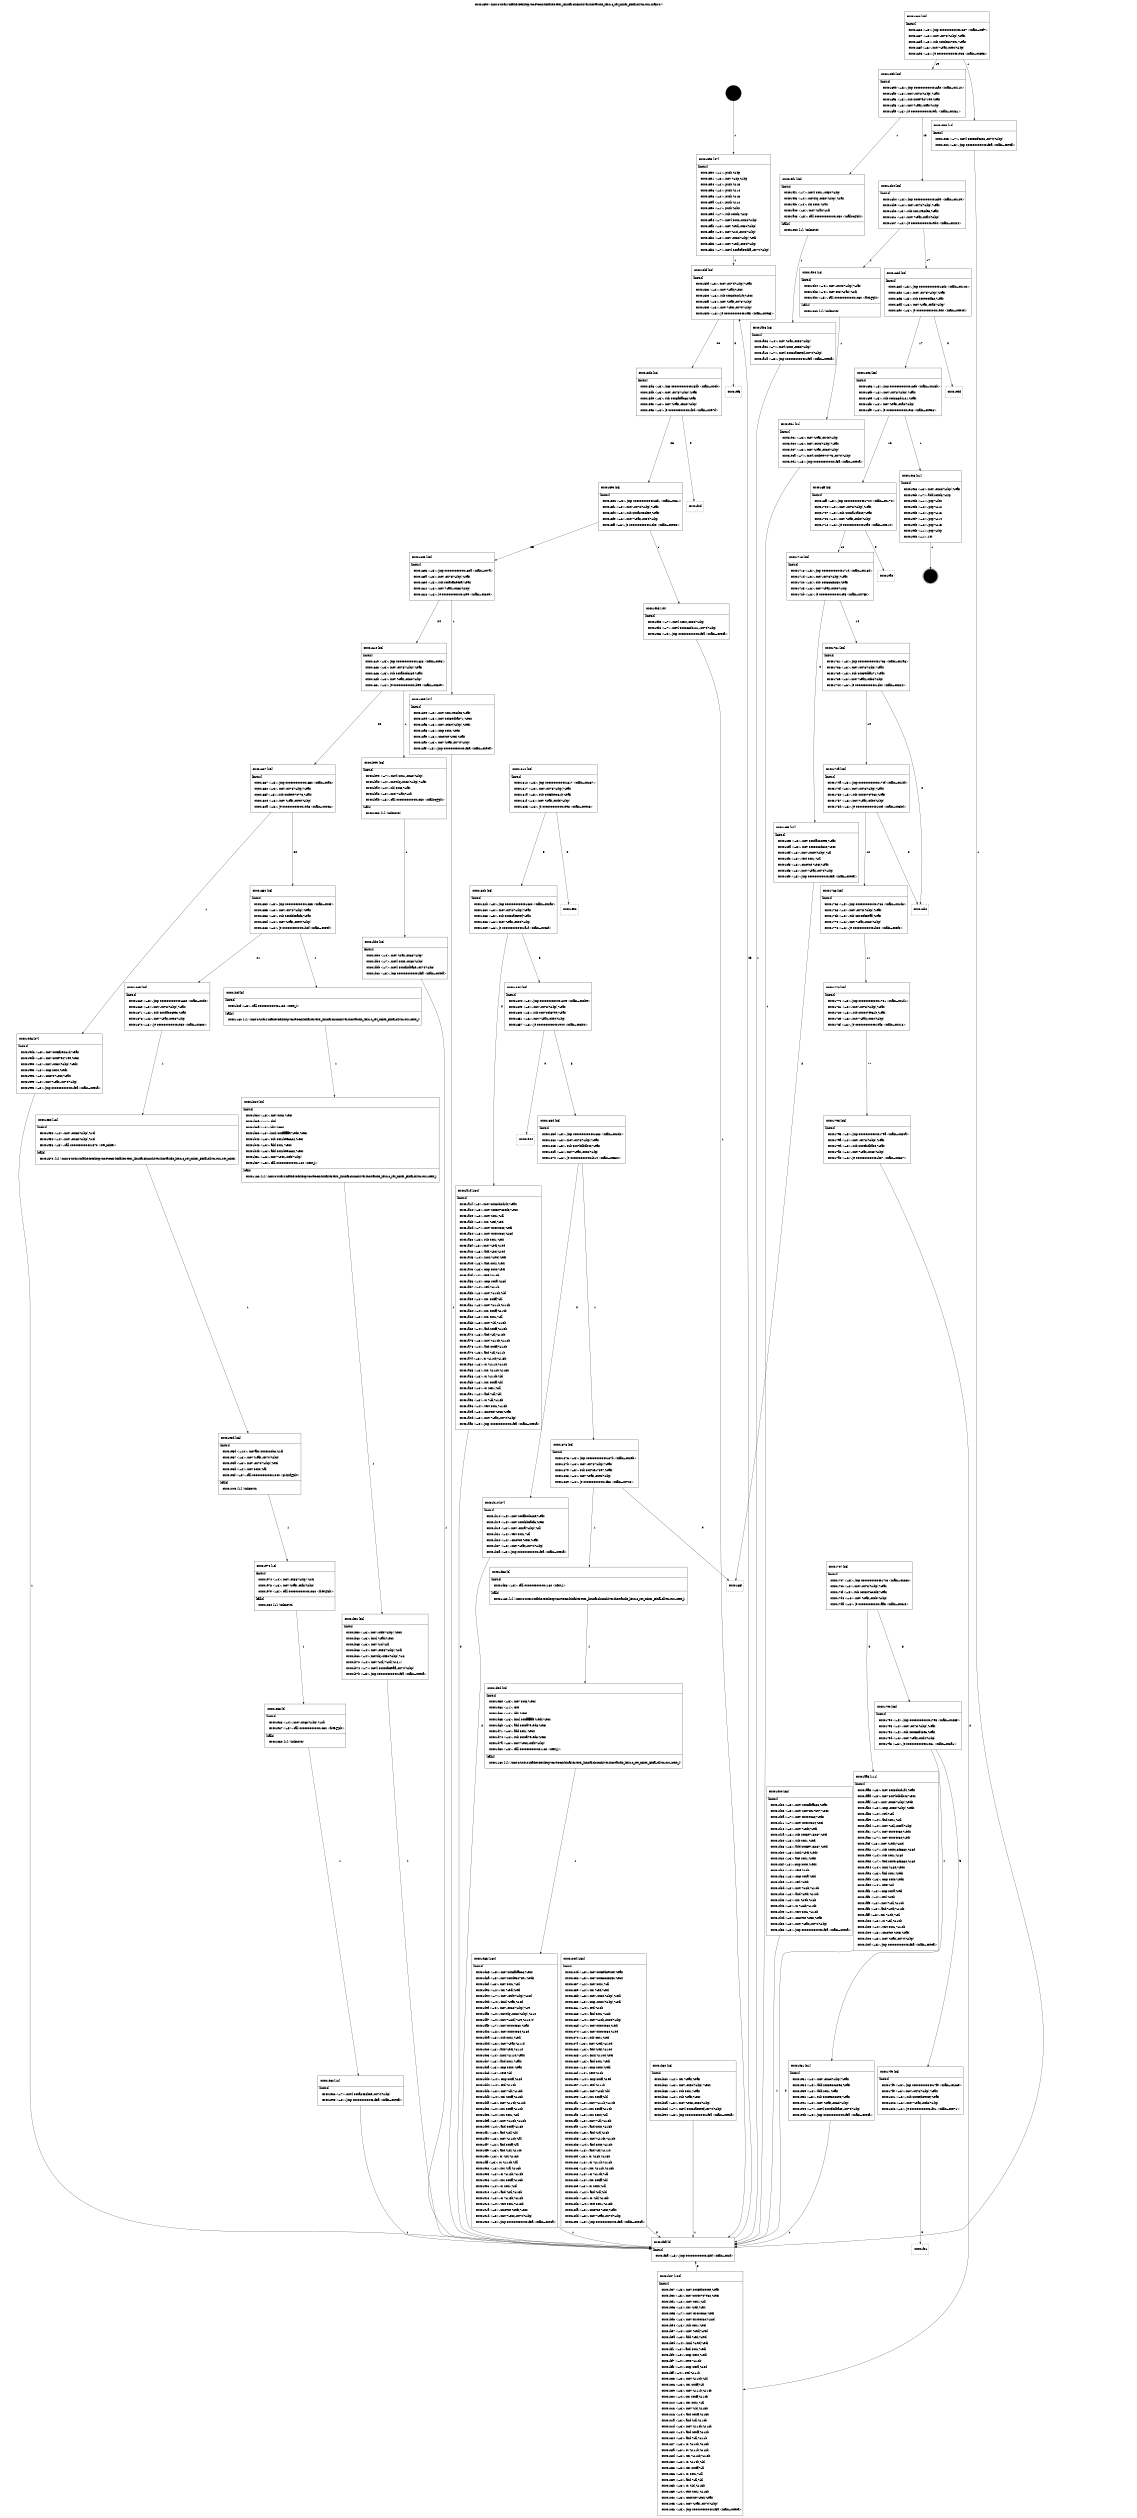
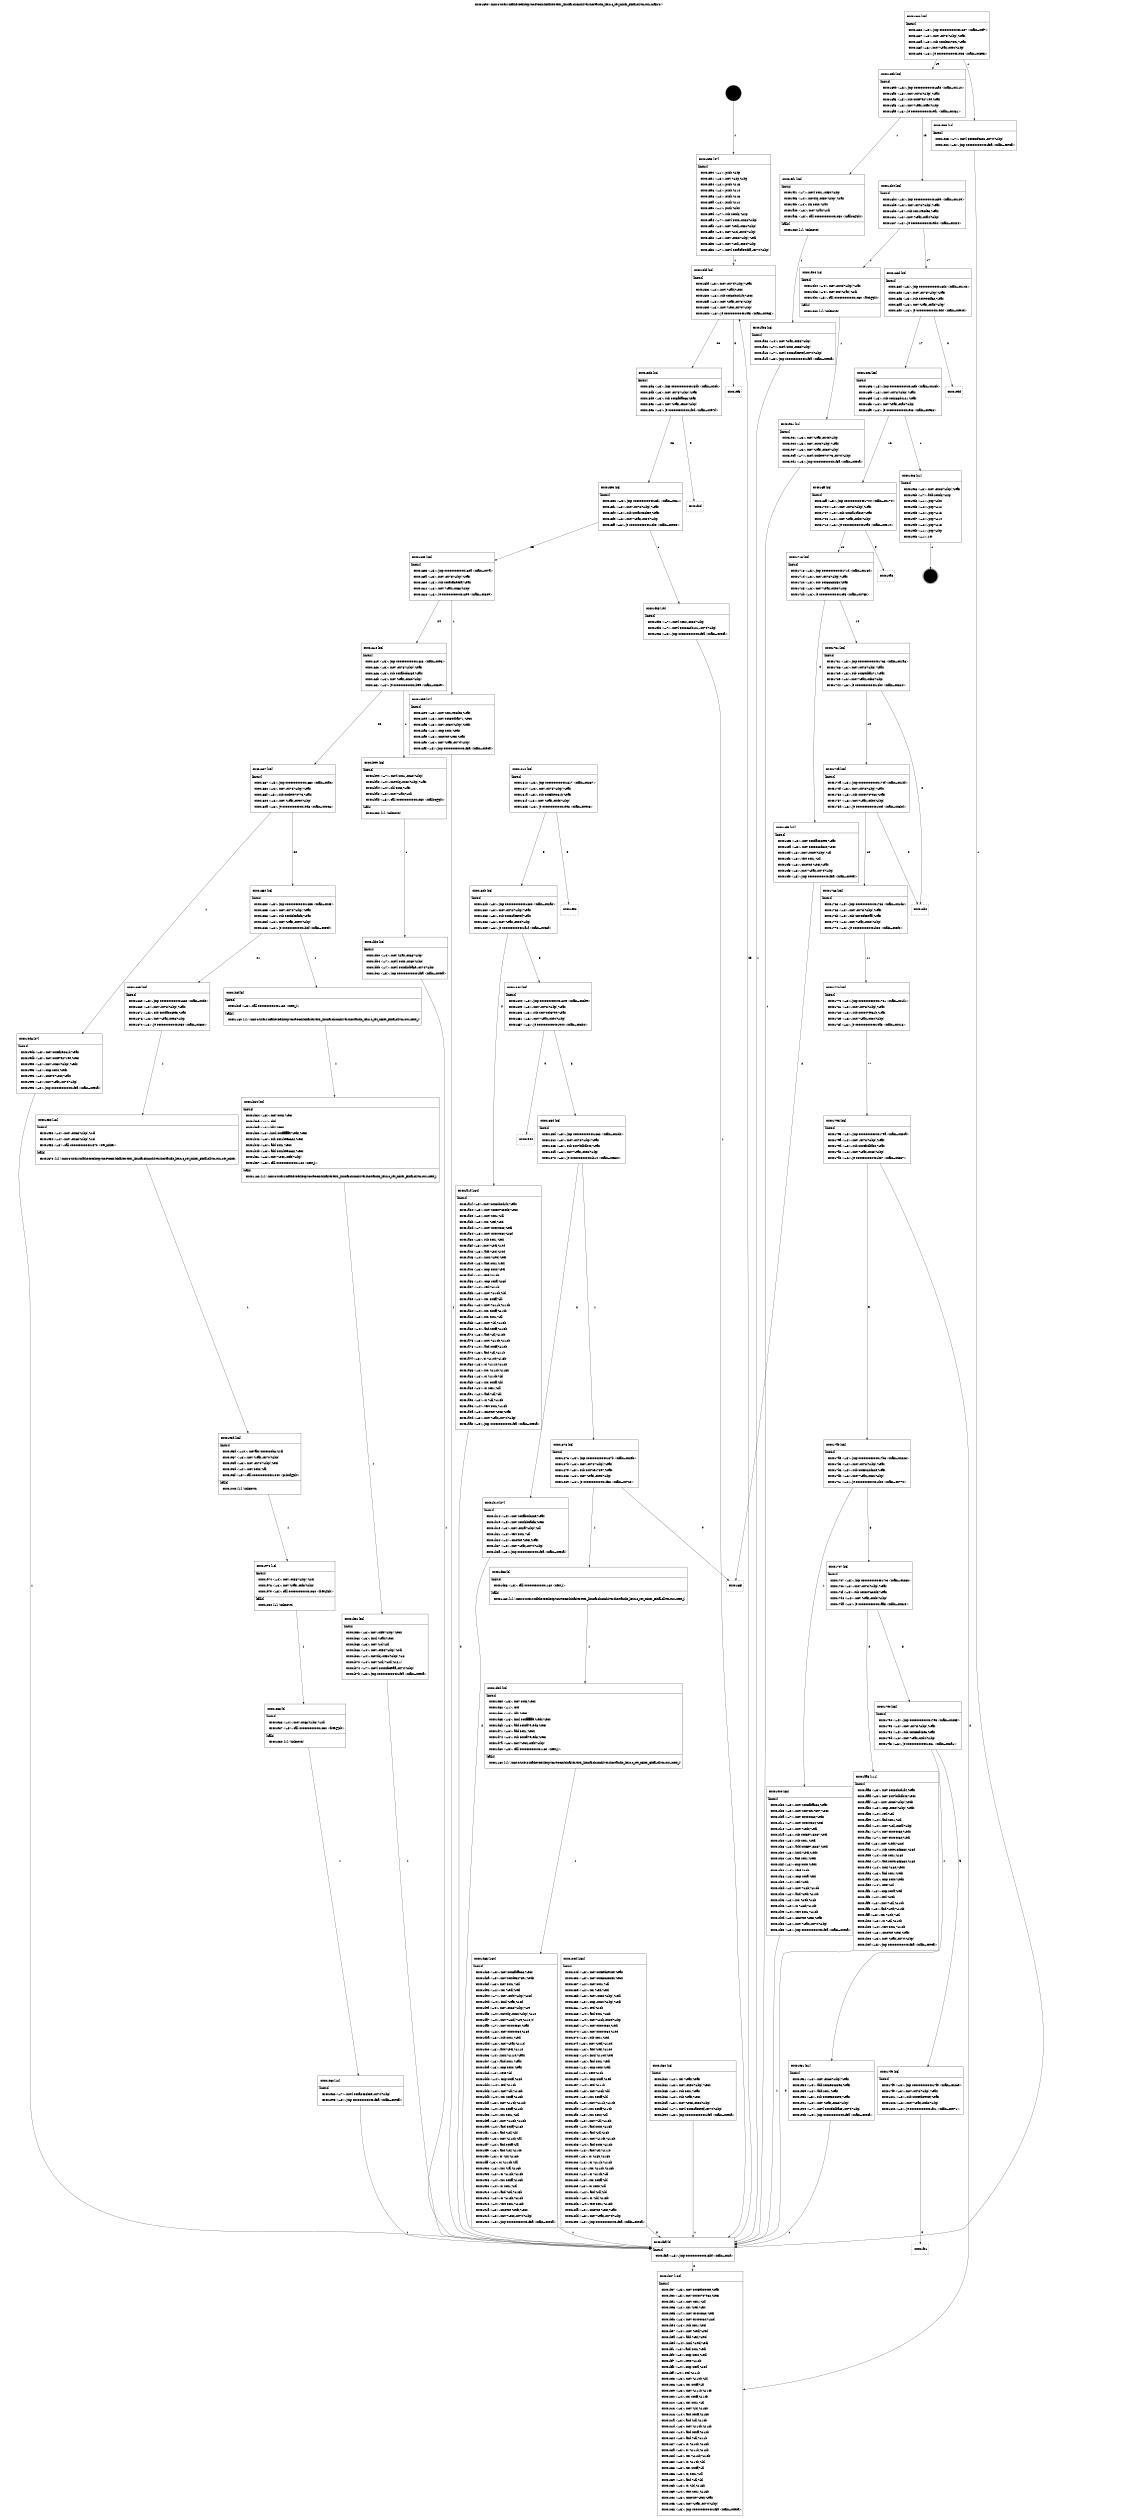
node "0x4017ae [25]": added
edge "0x401bc7 [134]" -> "0x401f5a [5]": reversed
